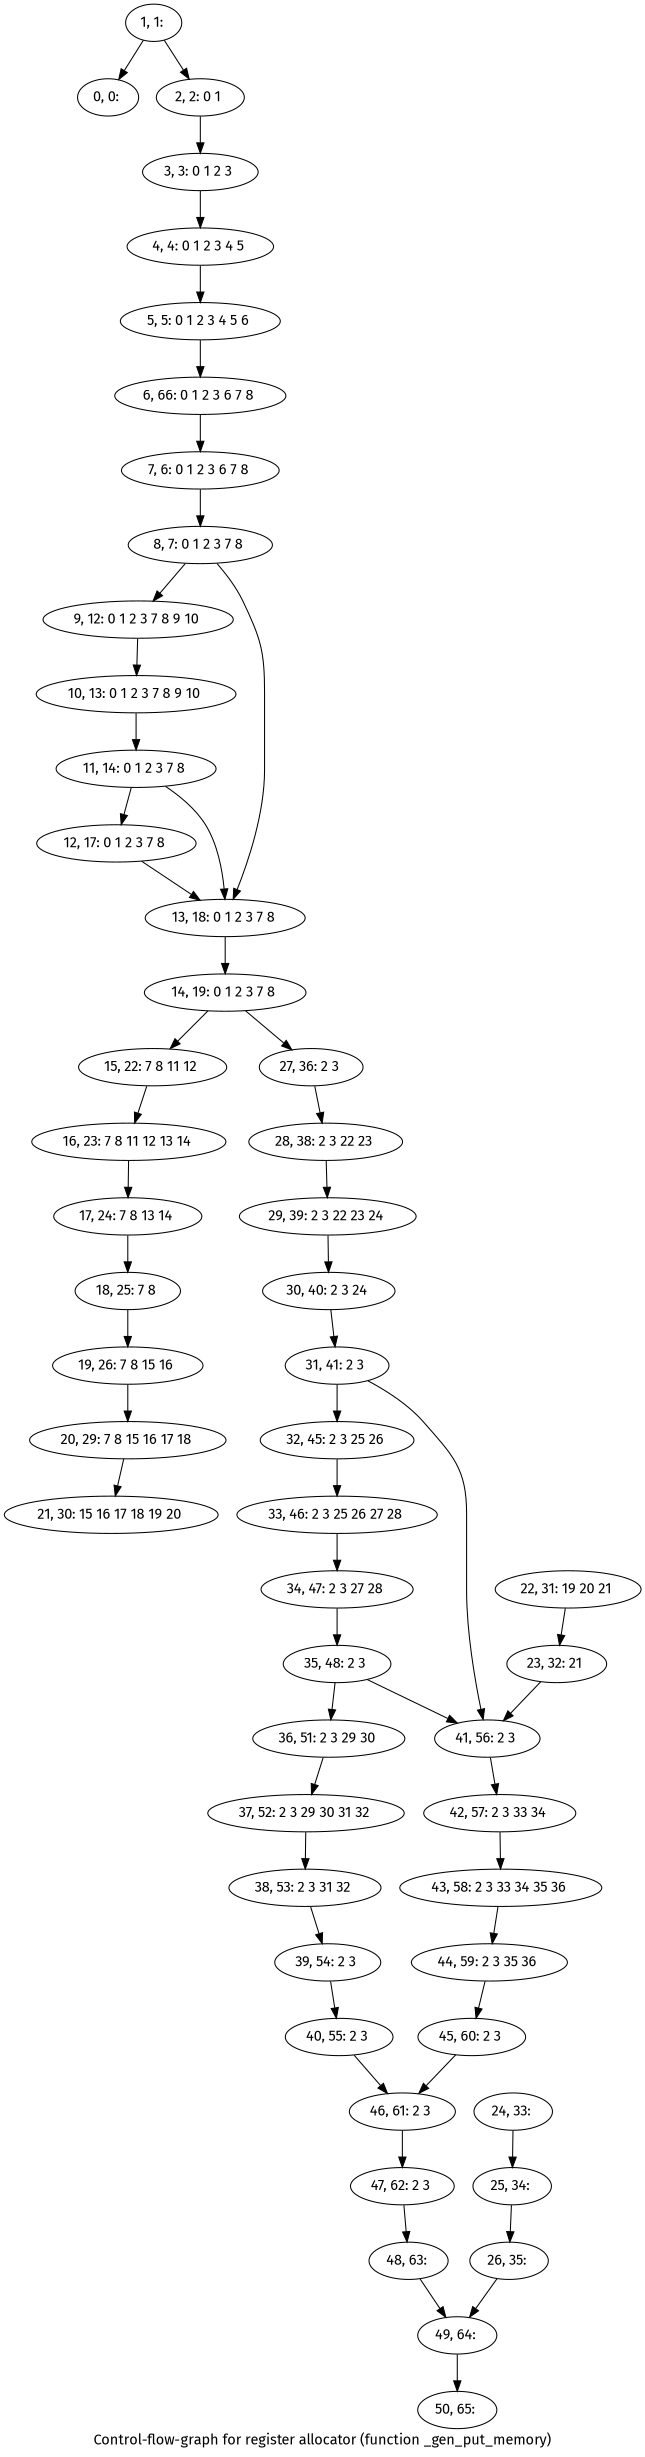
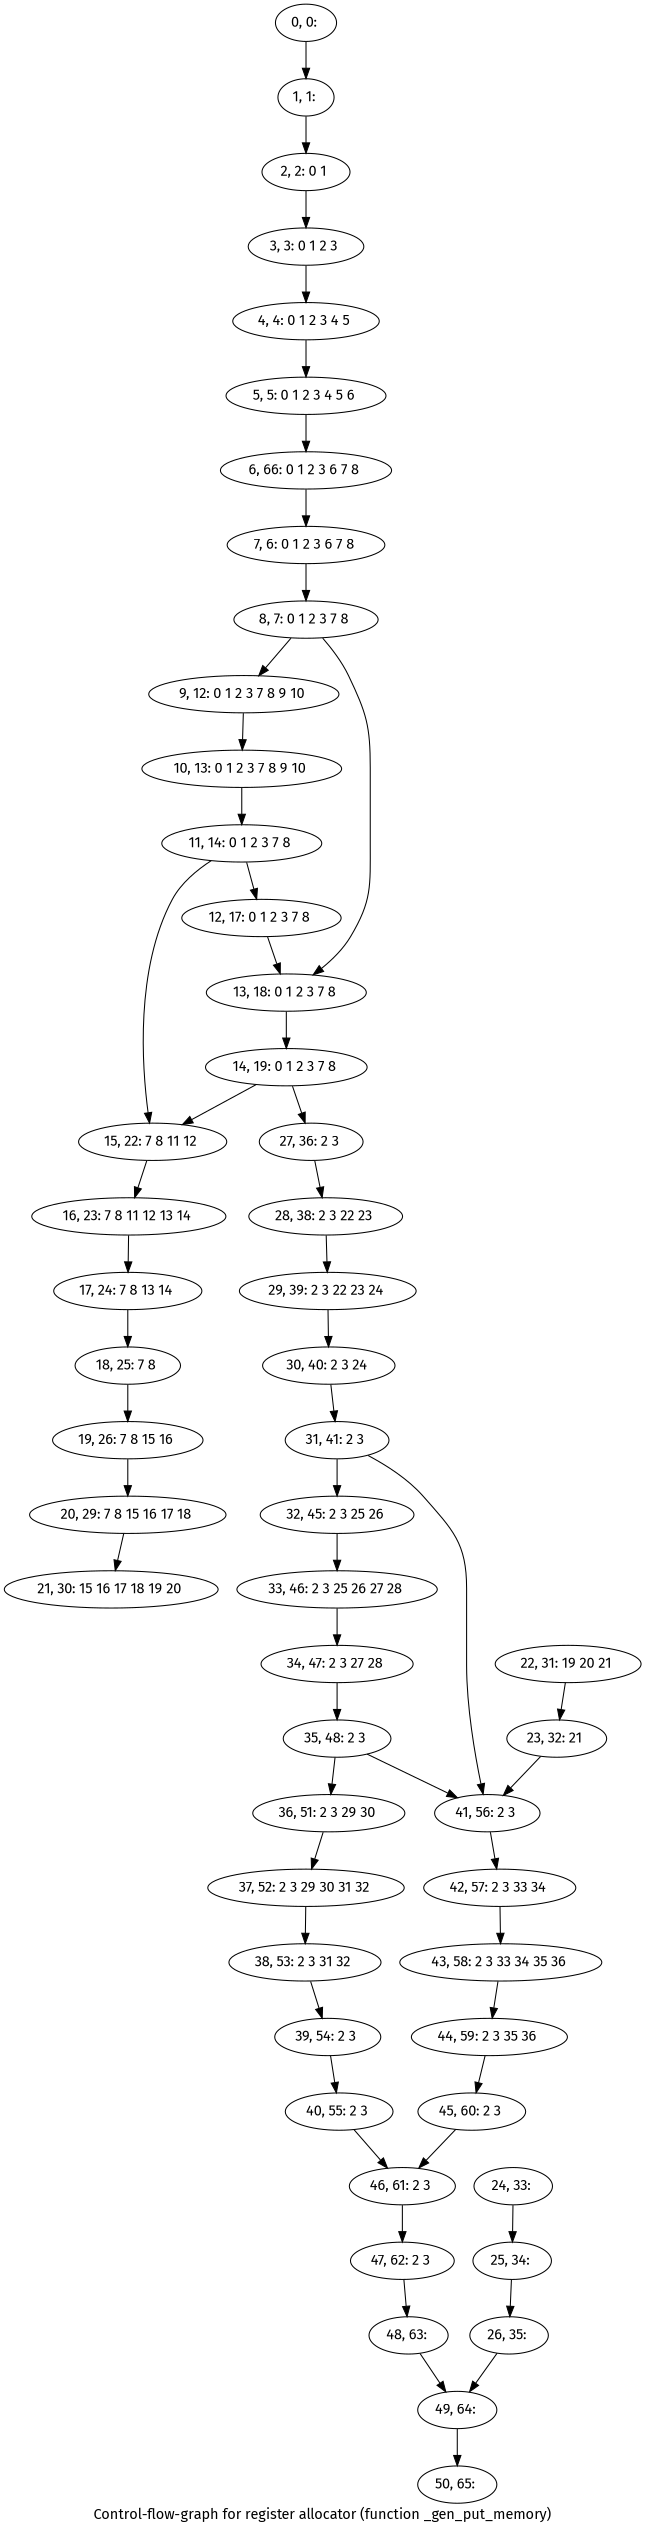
edge "1, 1:" -> "0, 0:": reversed
edge "11, 14: 0 1 2 3 7 8" -> "13, 18: 0 1 2 3 7 8": now "11, 14: 0 1 2 3 7 8" -> "15, 22: 7 8 11 12"
